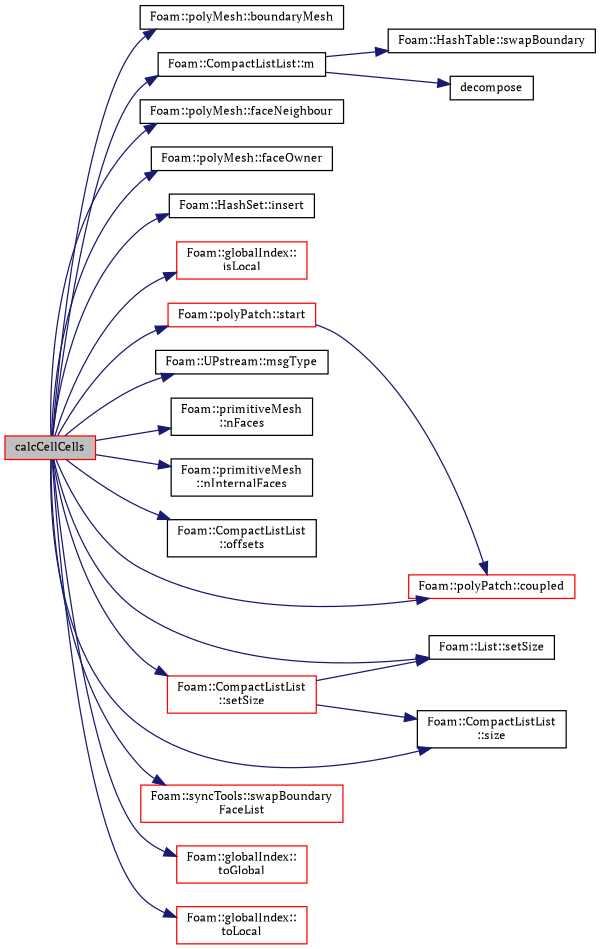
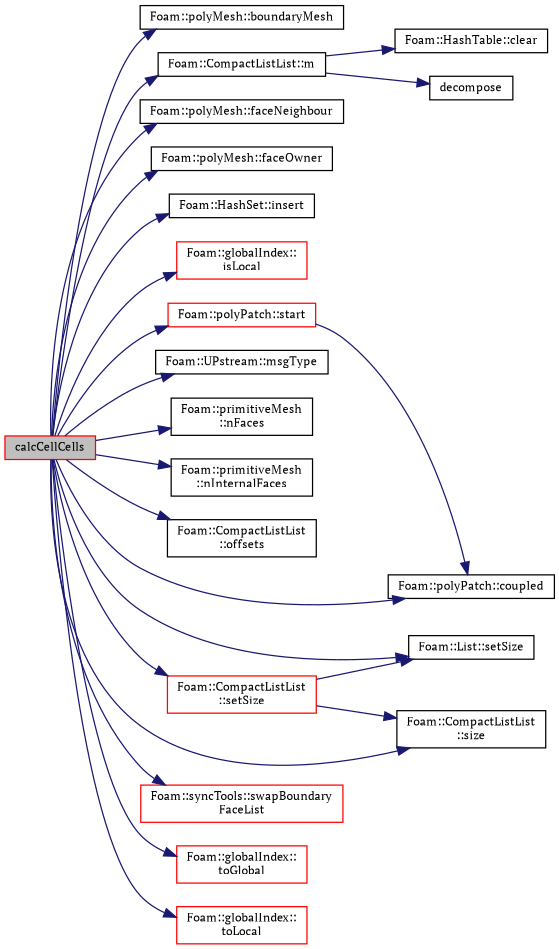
node "Foam::HashTable::swapBoundary": label "Foam::HashTable::swapBoundary" -> "Foam::HashTable::clear"
node "Foam::polyPatch::coupled": color red -> black
